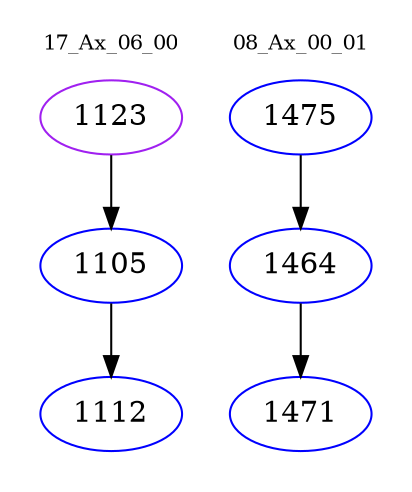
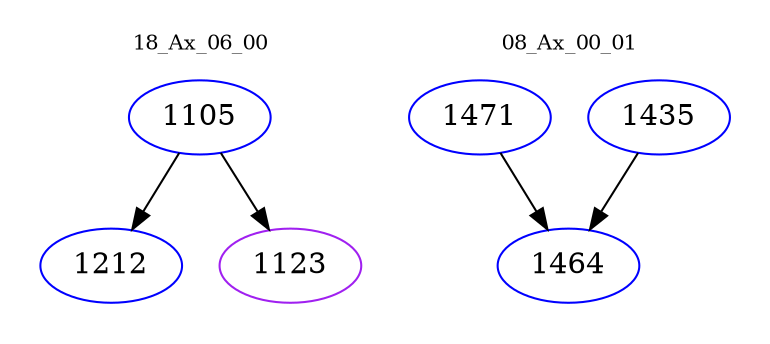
cluster "17_Ax_06_00": label "17_Ax_06_00" -> "18_Ax_06_00"
node "1475": label "1475" -> "1435"
edge "1123" -> "1105": reversed
edge "1464" -> "1471": reversed
node "1112": label "1112" -> "1212"
